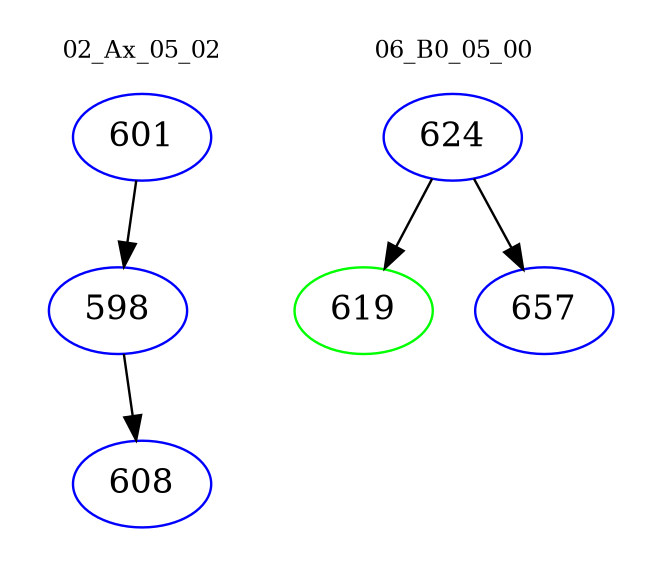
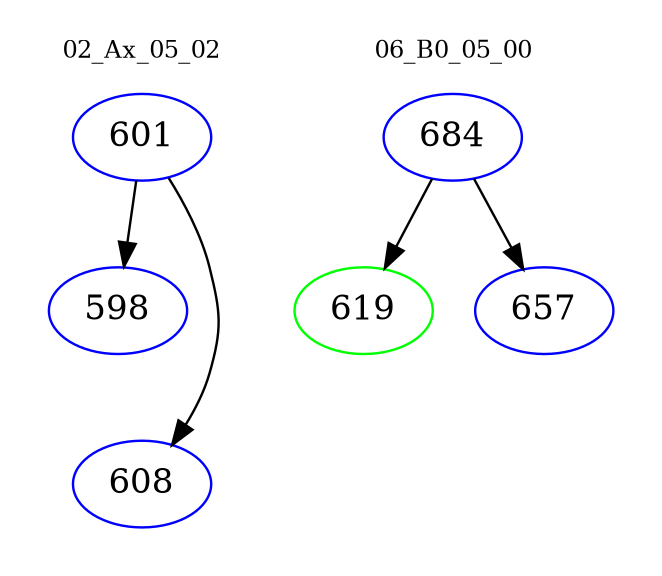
node "624": label "624" -> "684"
edge "598" -> "608": now "601" -> "608"
